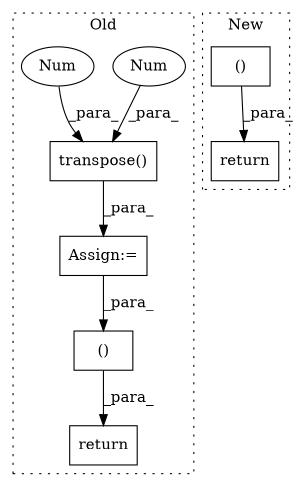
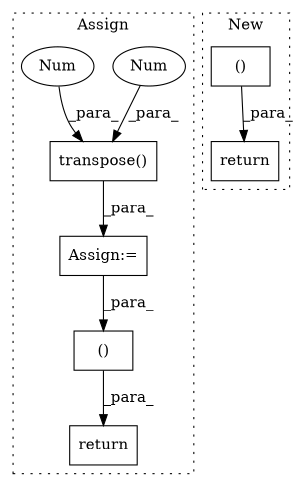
cluster "Old": label "Old" -> "Assign"
